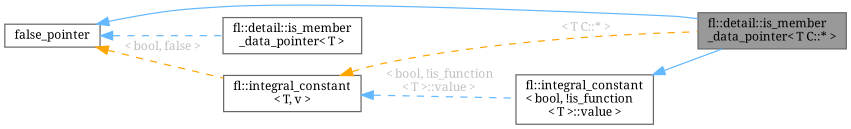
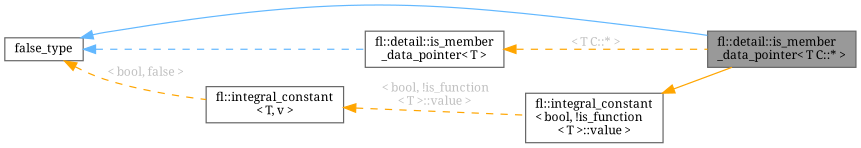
node "false_pointer": label "false_pointer" -> "false_type"
edge "fl::detail::is_member _data_pointer< T C::* >" -> "fl::integral_constant < T, v >": now "fl::detail::is_member _data_pointer< T C::* >" -> "fl::detail::is_member _data_pointer< T >"
edge "fl::detail::is_member _data_pointer< T C::* >" -> "fl::integral_constant < bool, !is_function < T >::value >": color steelblue1 -> orange
edge "fl::integral_constant < bool, !is_function < T >::value >" -> "fl::integral_constant < T, v >": color steelblue1 -> orange
